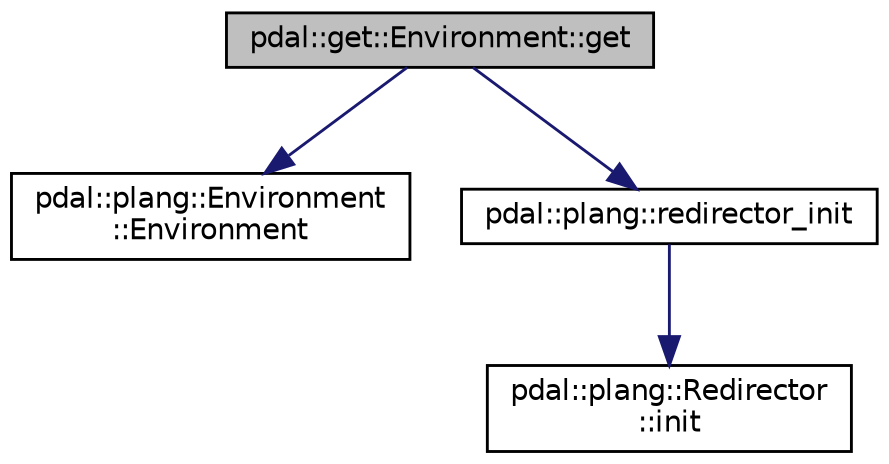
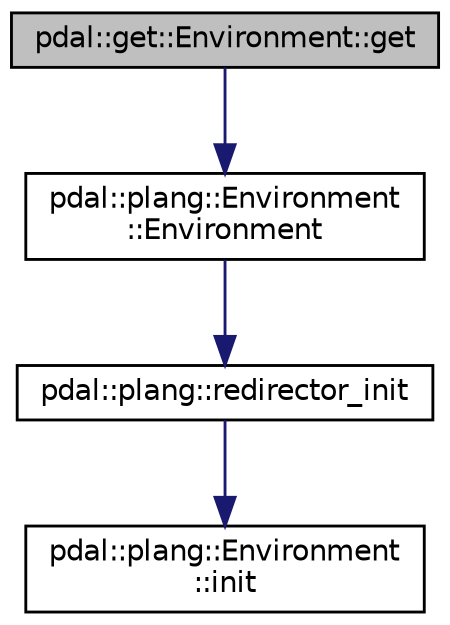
edge "pdal::get::Environment::get" -> "pdal::plang::redirector_init": now "pdal::plang::Environment ::Environment" -> "pdal::plang::redirector_init"
node "pdal::plang::Redirector ::init": label "pdal::plang::Redirector ::init" -> "pdal::plang::Environment ::init"
